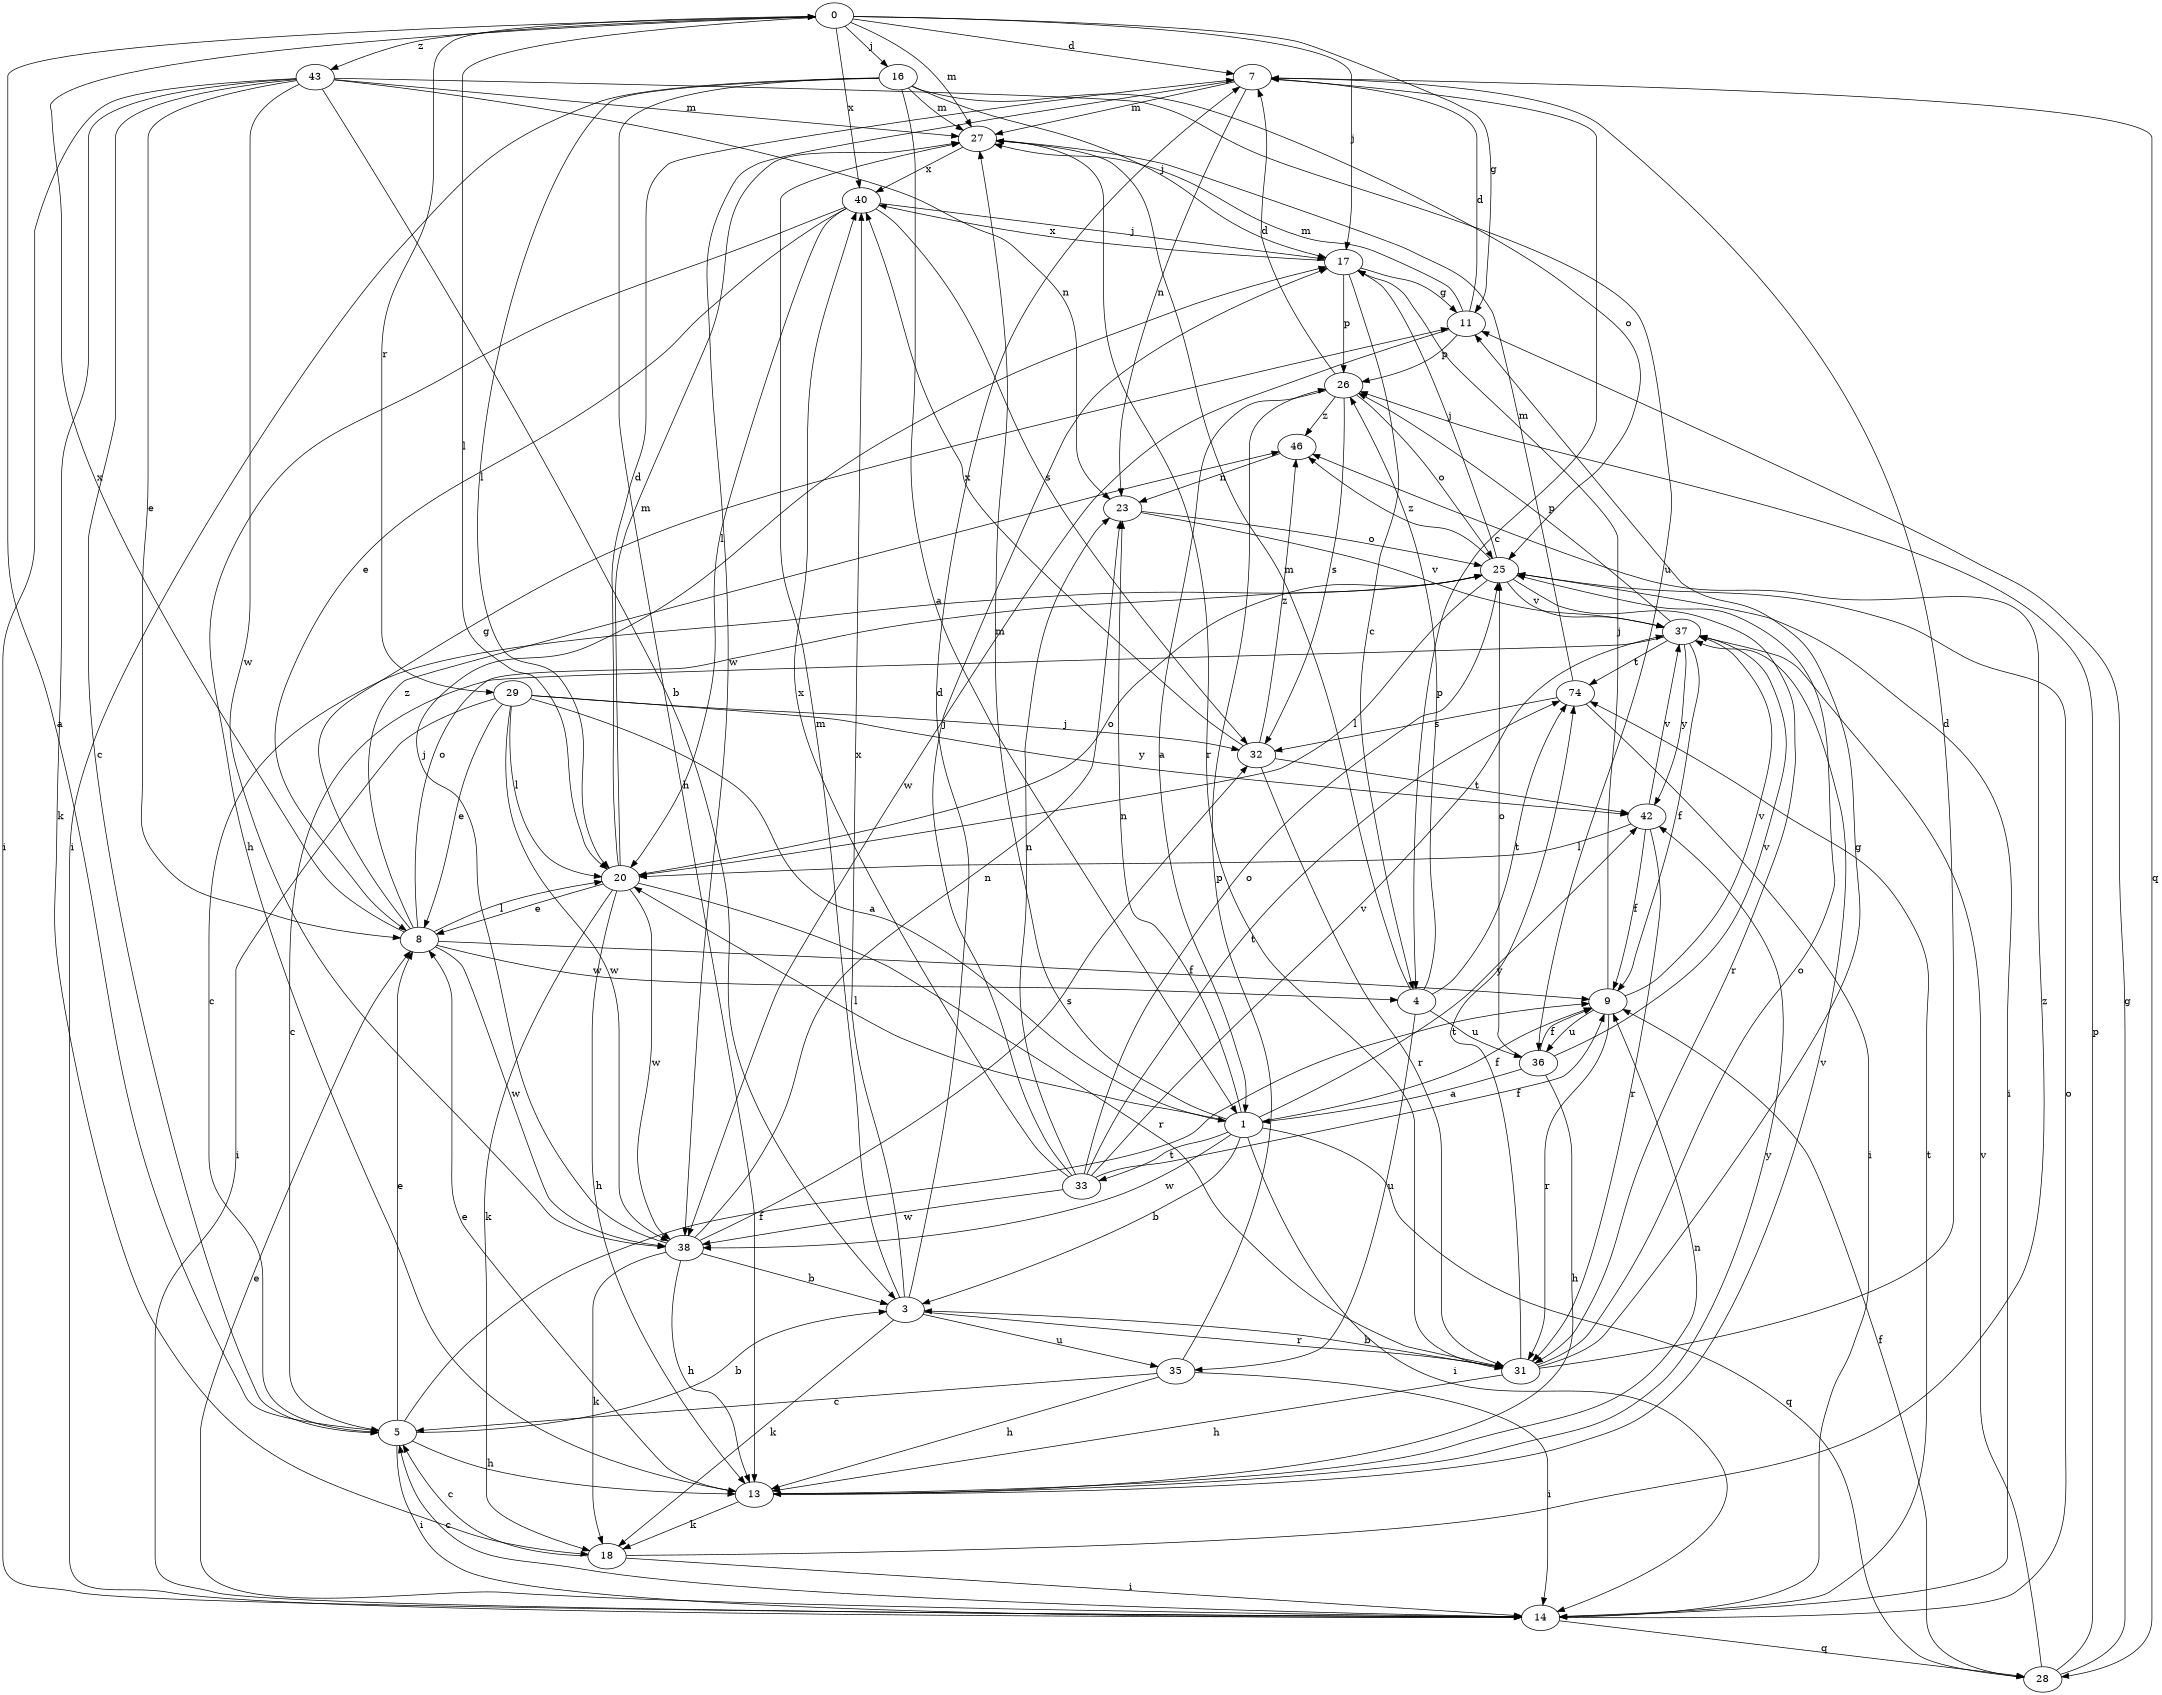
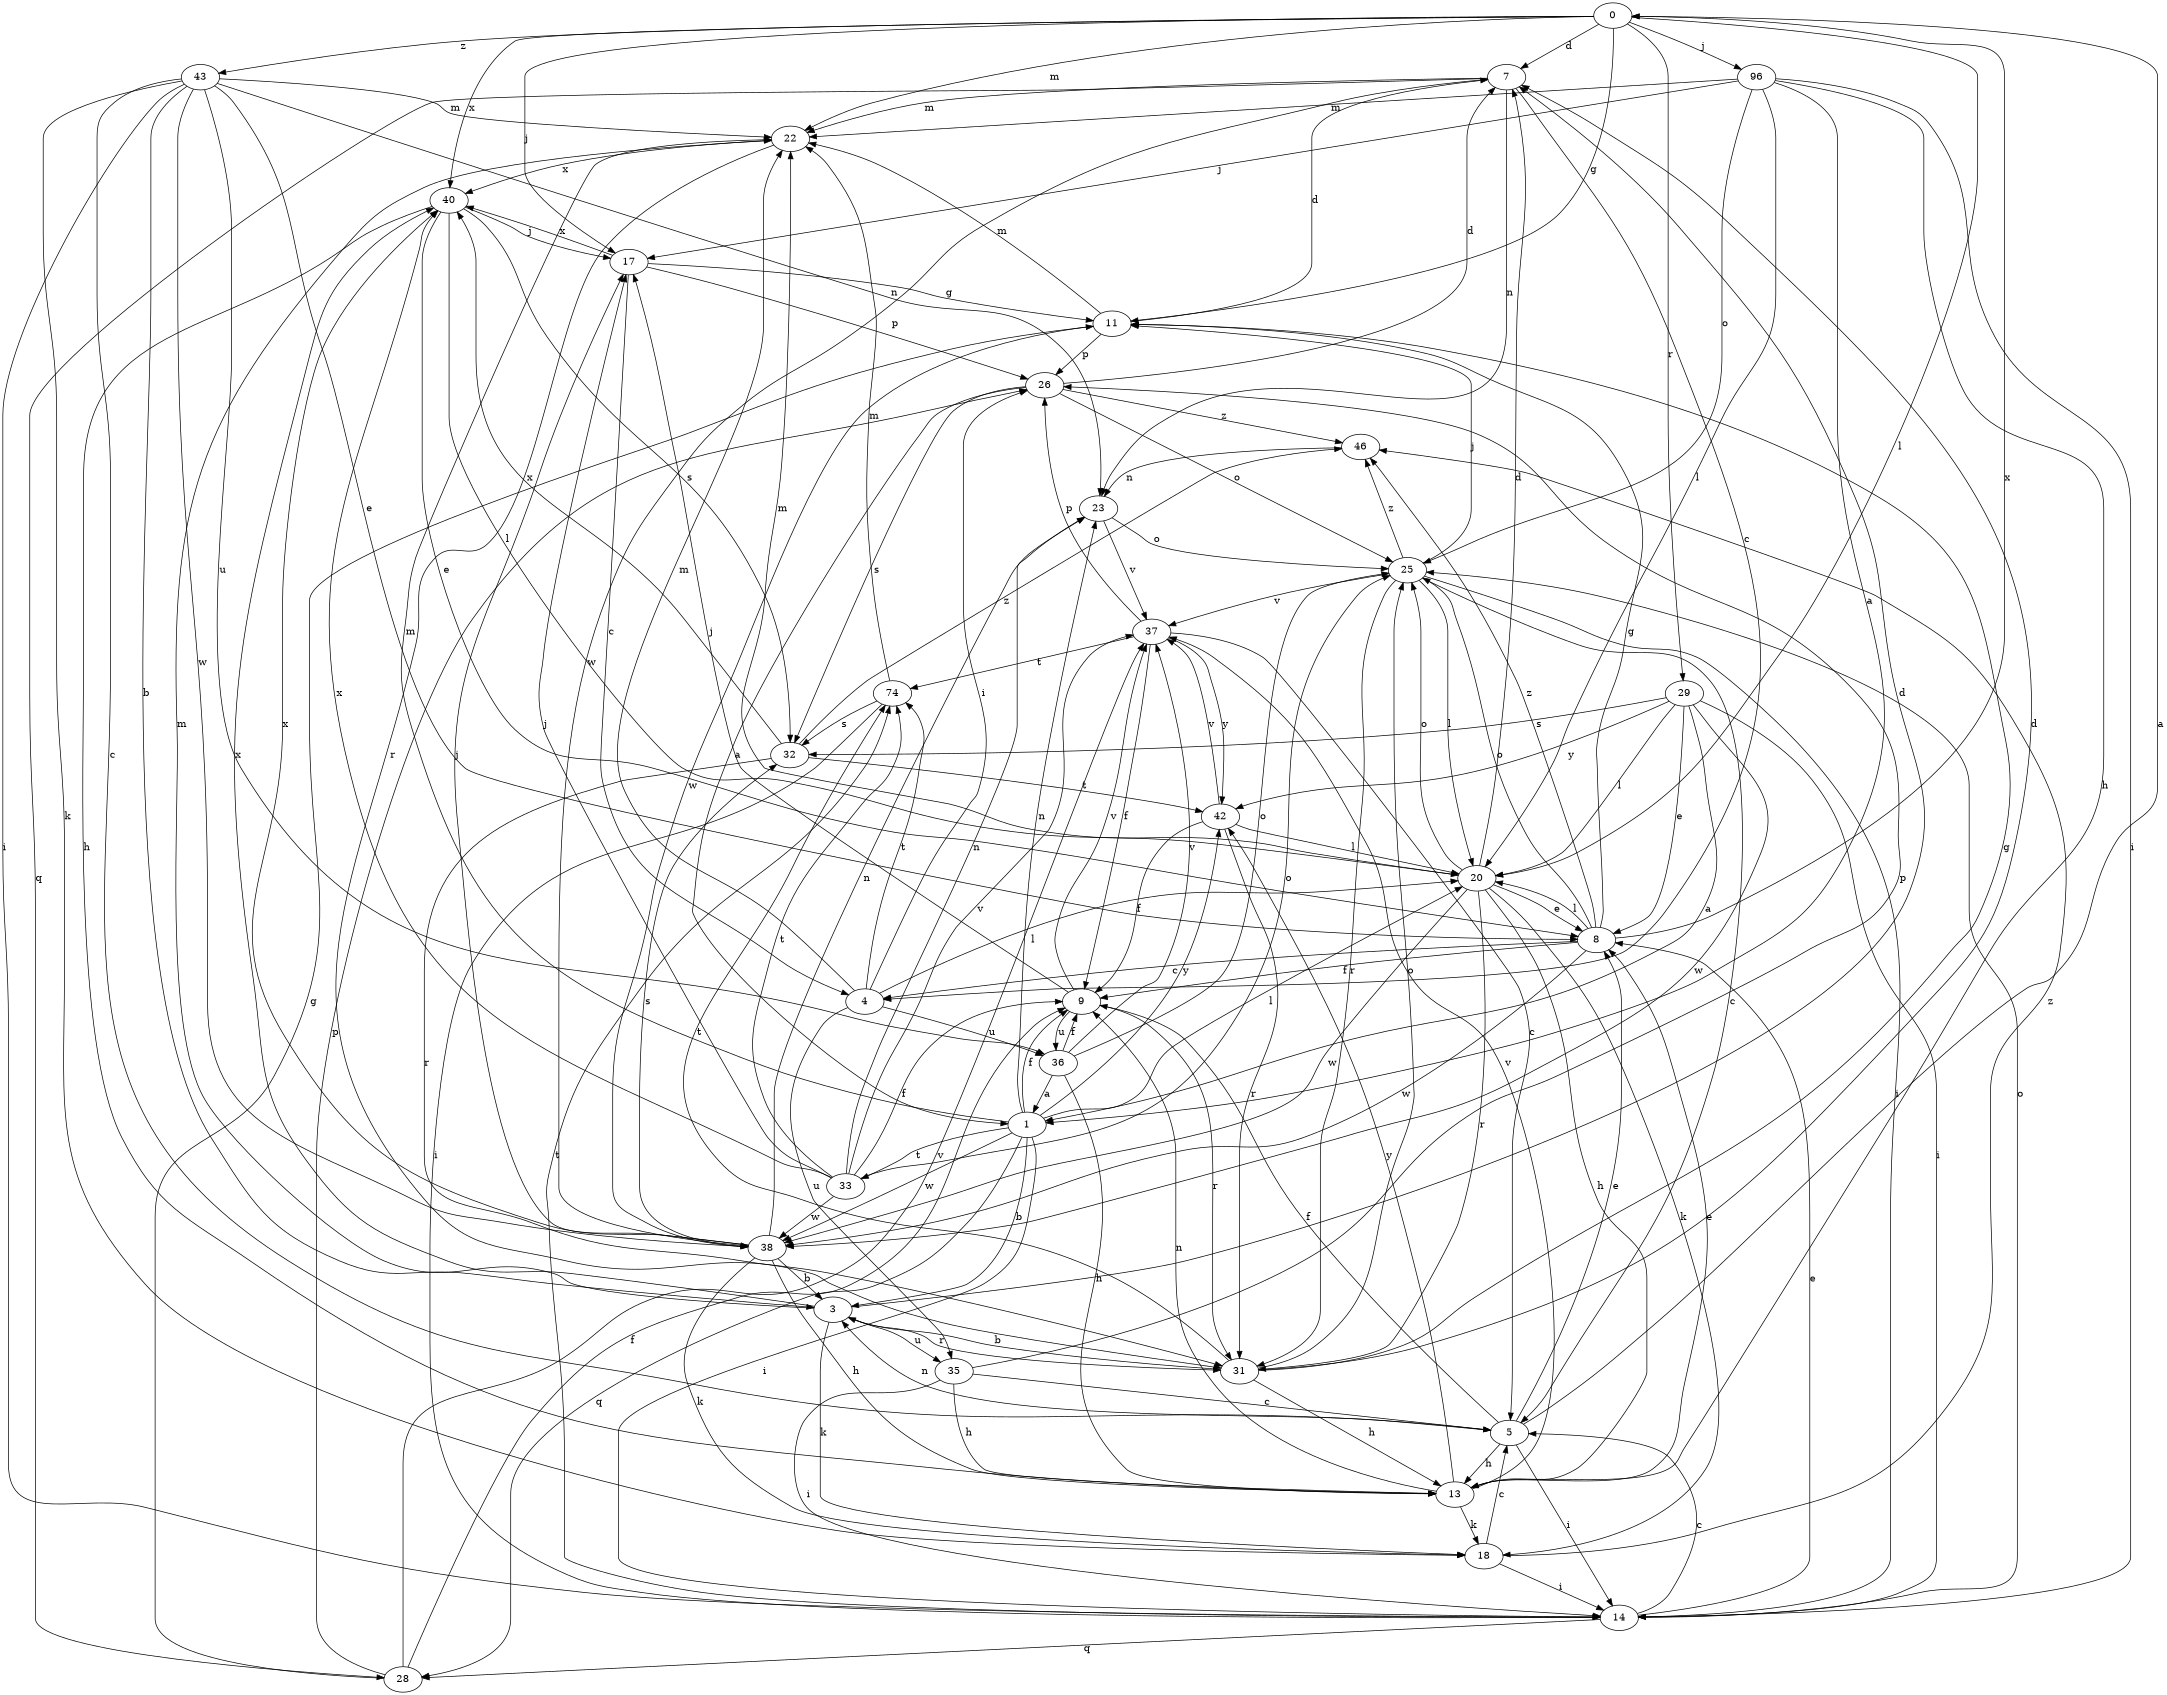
node "16": label "16" -> "96"
node "27": label "27" -> "22"
edge "25" -> "17": now "25" -> "11"
edge "4" -> "26": label "p" -> "i"
edge "29" -> "32": label "j" -> "s"
edge "38" -> "40": added, label "x"
edge "4" -> "20": added, label "l"
edge "8" -> "4": label "w" -> "c"
edge "5" -> "3": label "b" -> "n"
